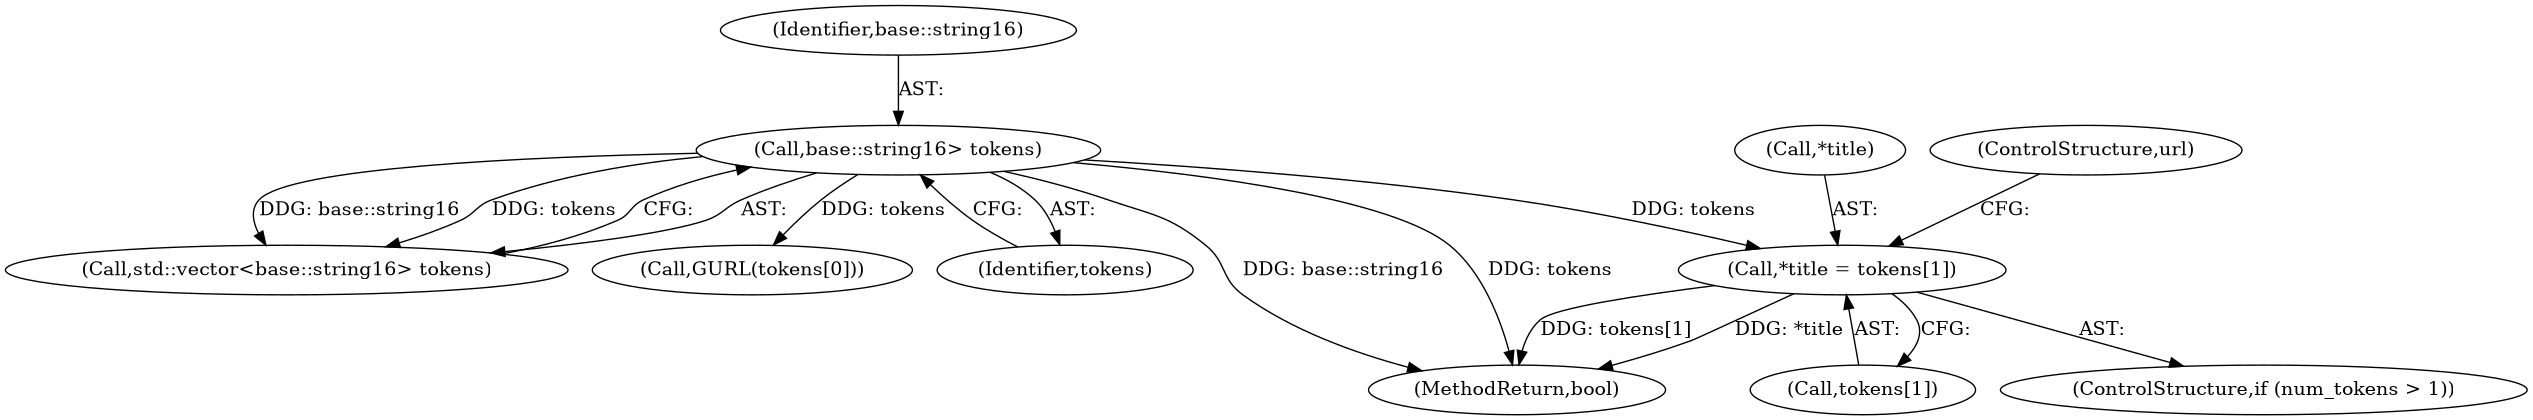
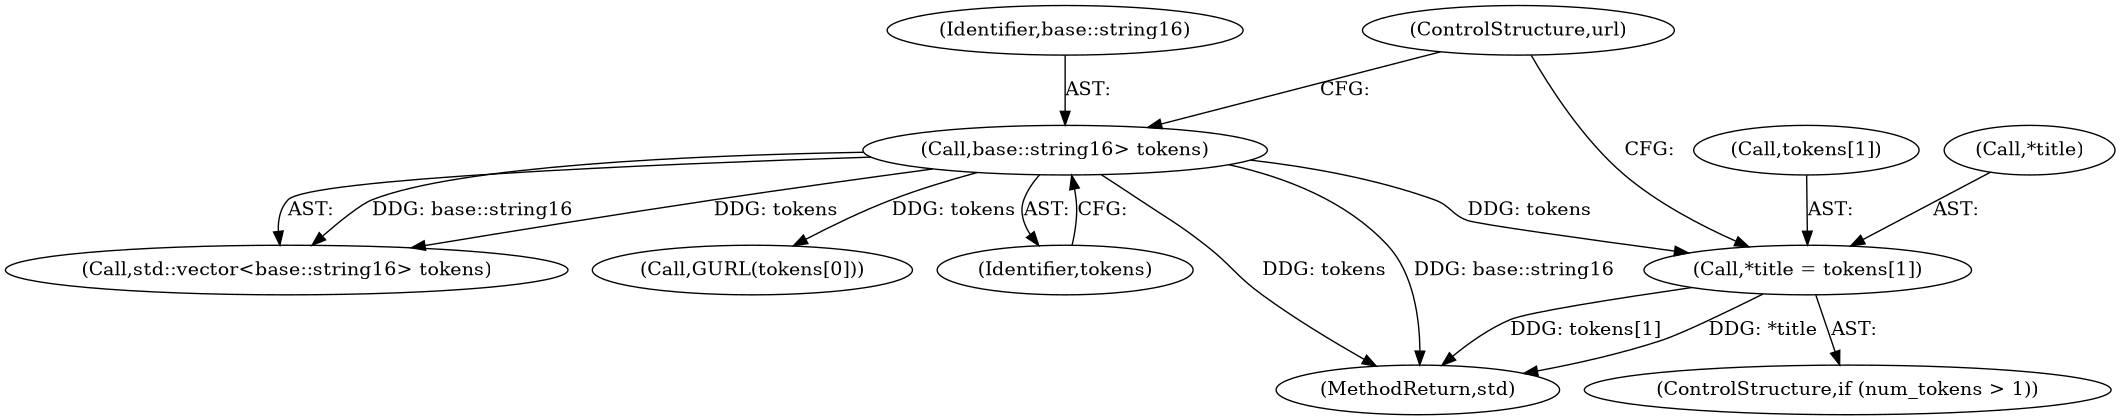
edge "(Call,std::vector<base::string16> tokens)" -> "(Call,base::string16> tokens)": now "(ControlStructure,url)" -> "(Call,base::string16> tokens)"
edge "(Call,*title = tokens[1])" -> "(Call,tokens[1])": removed, label "CFG:"
node "(MethodReturn,bool)": label "(MethodReturn,bool)" -> "(MethodReturn,std)"
